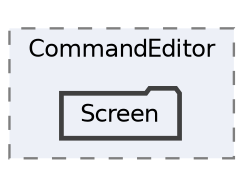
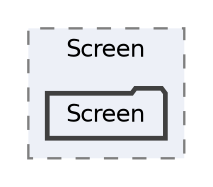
cluster "CommandEditor": label "CommandEditor" -> "Screen"
